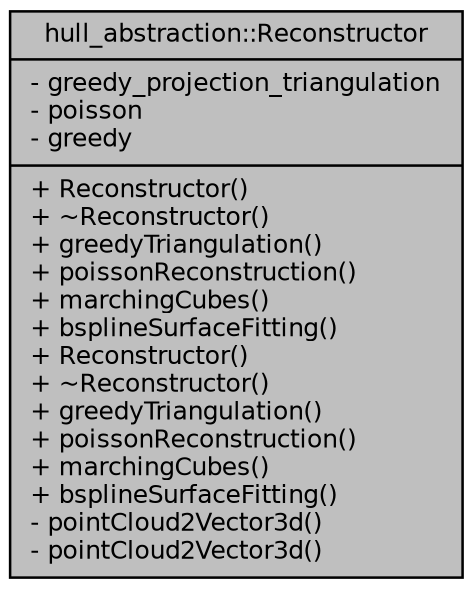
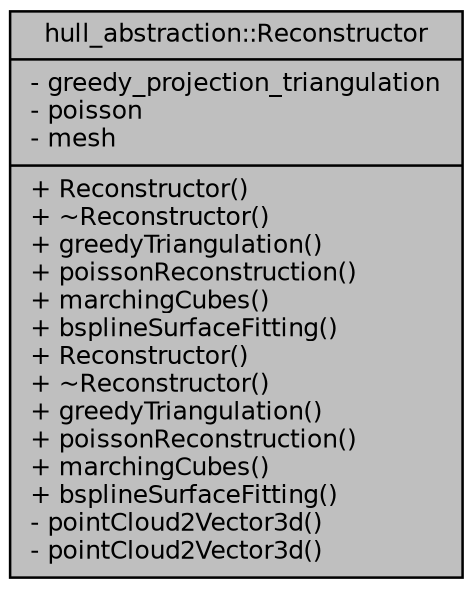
node "hull_abstraction::Reconstructor": text "- greedy" -> "- mesh"
